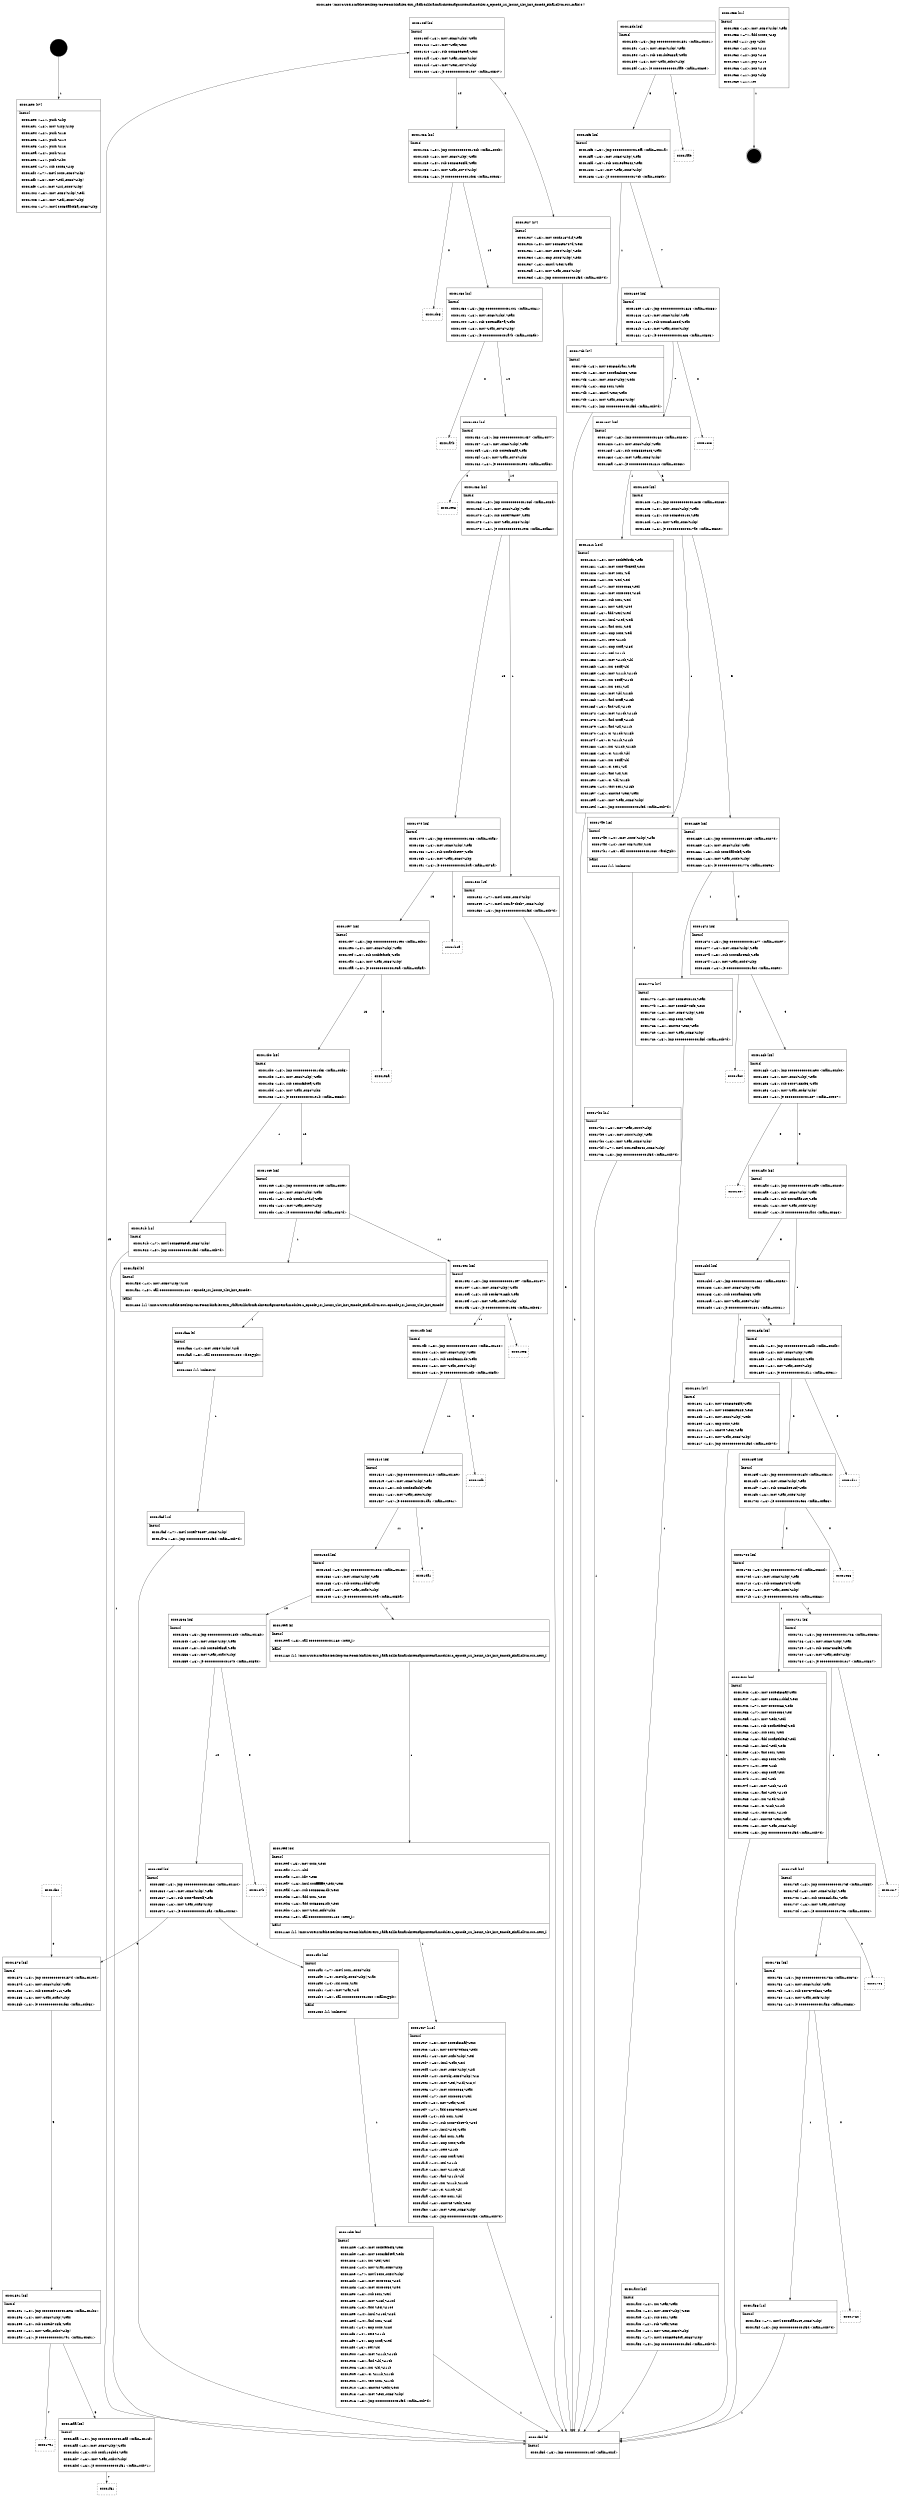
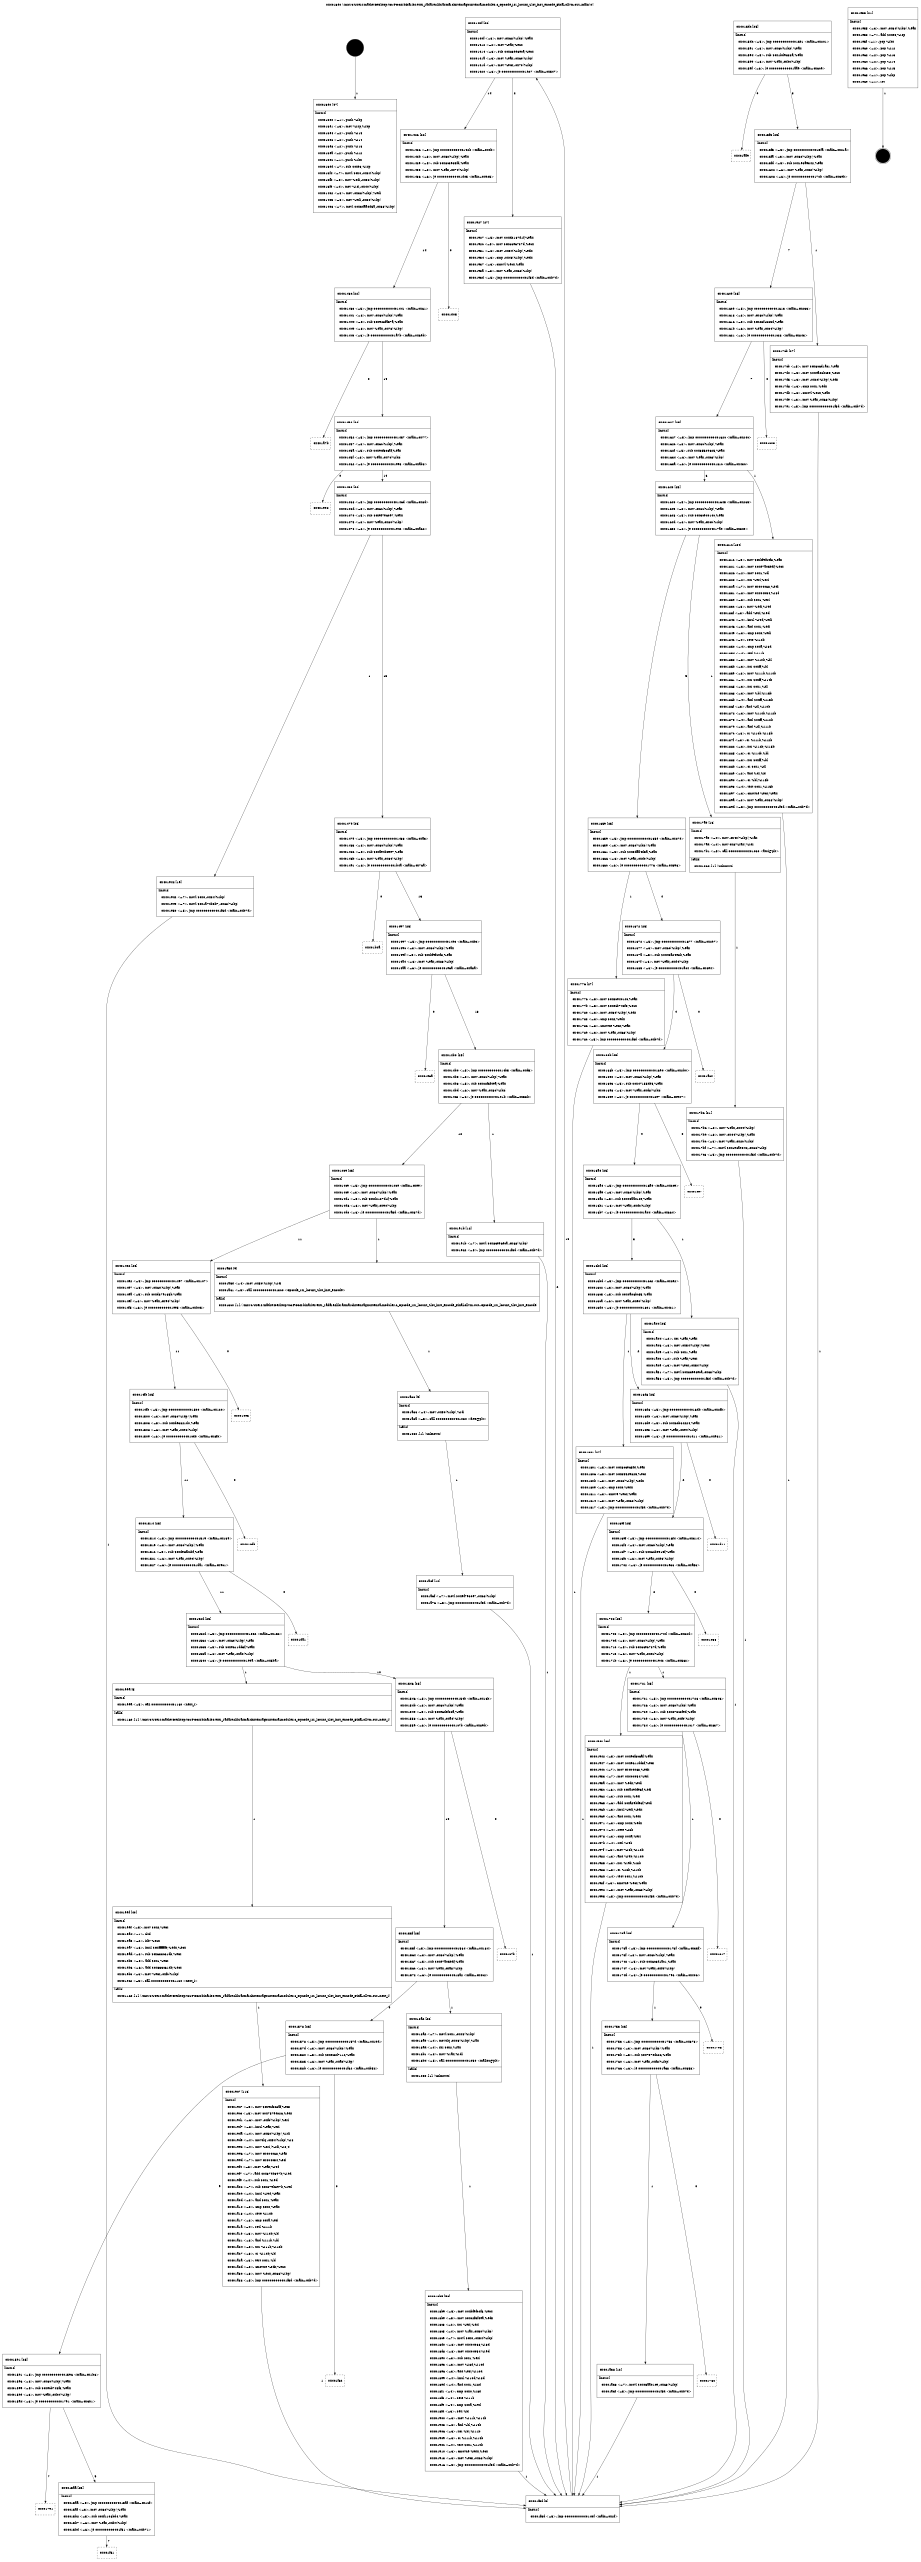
edge "0x4016a4 [25]" -> "0x4016d6 [25]": now "0x4016a4 [25]" -> "0x401a44 [25]"
edge "0x401f32" -> "0x401578 [25]": reversed
